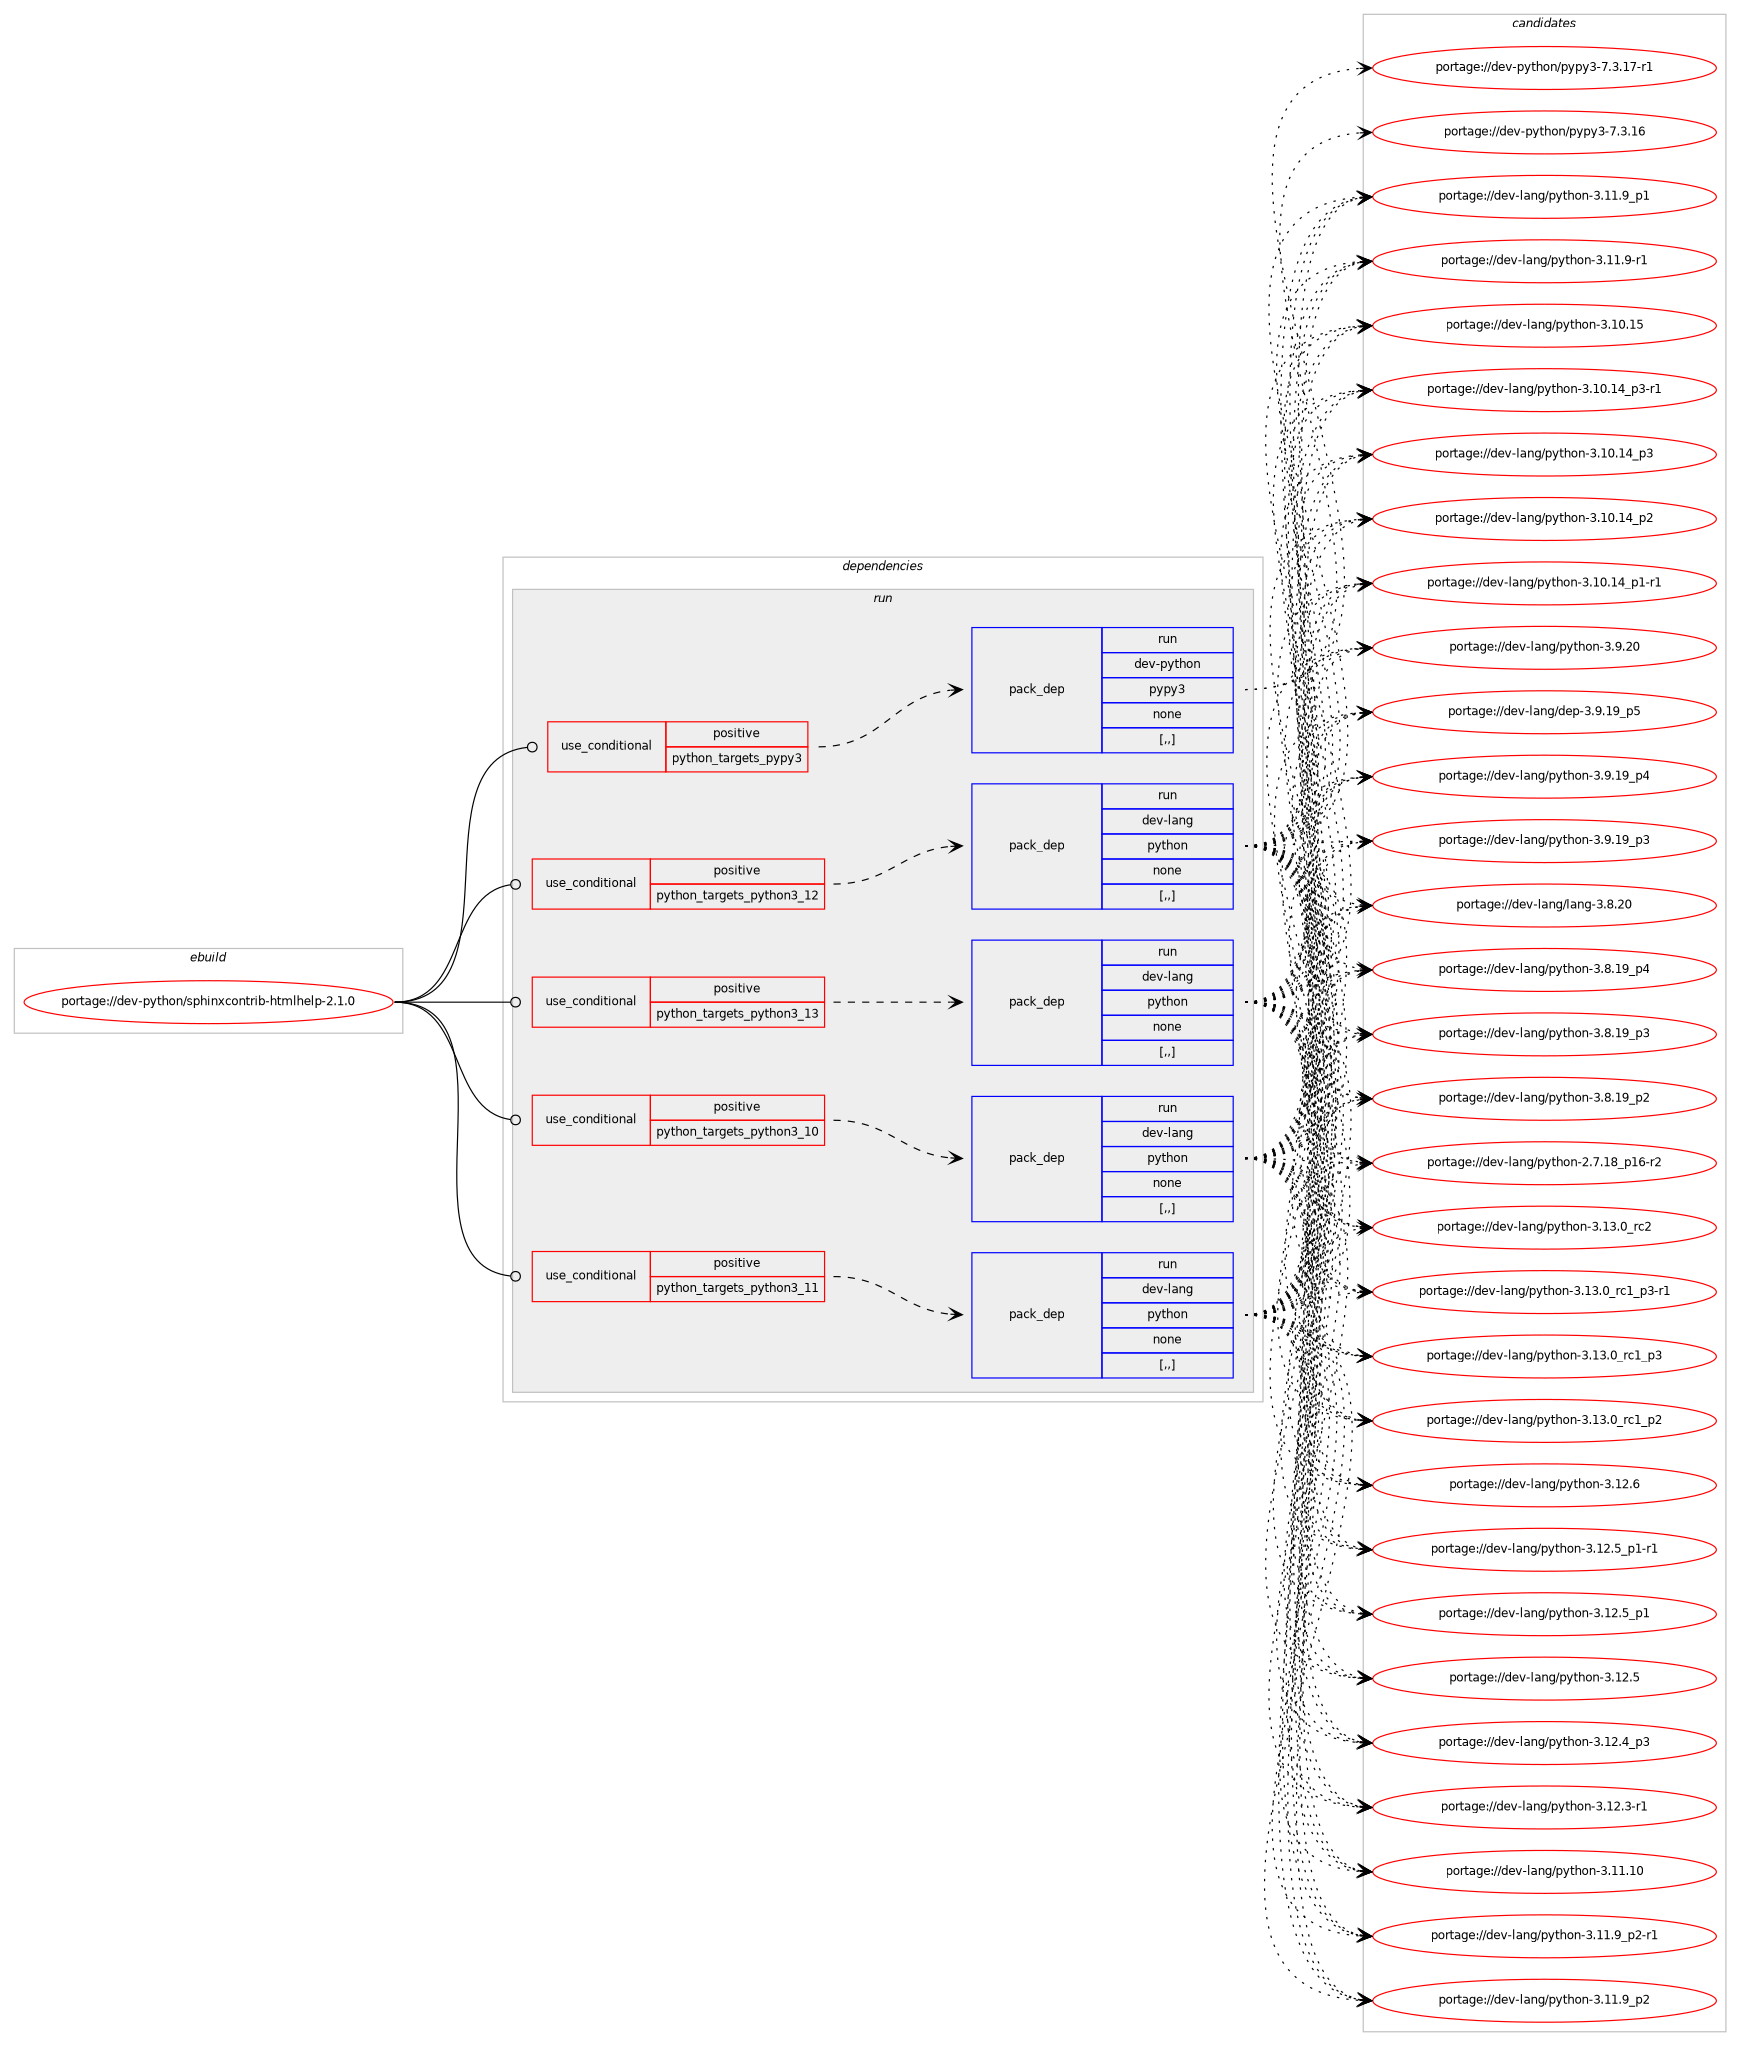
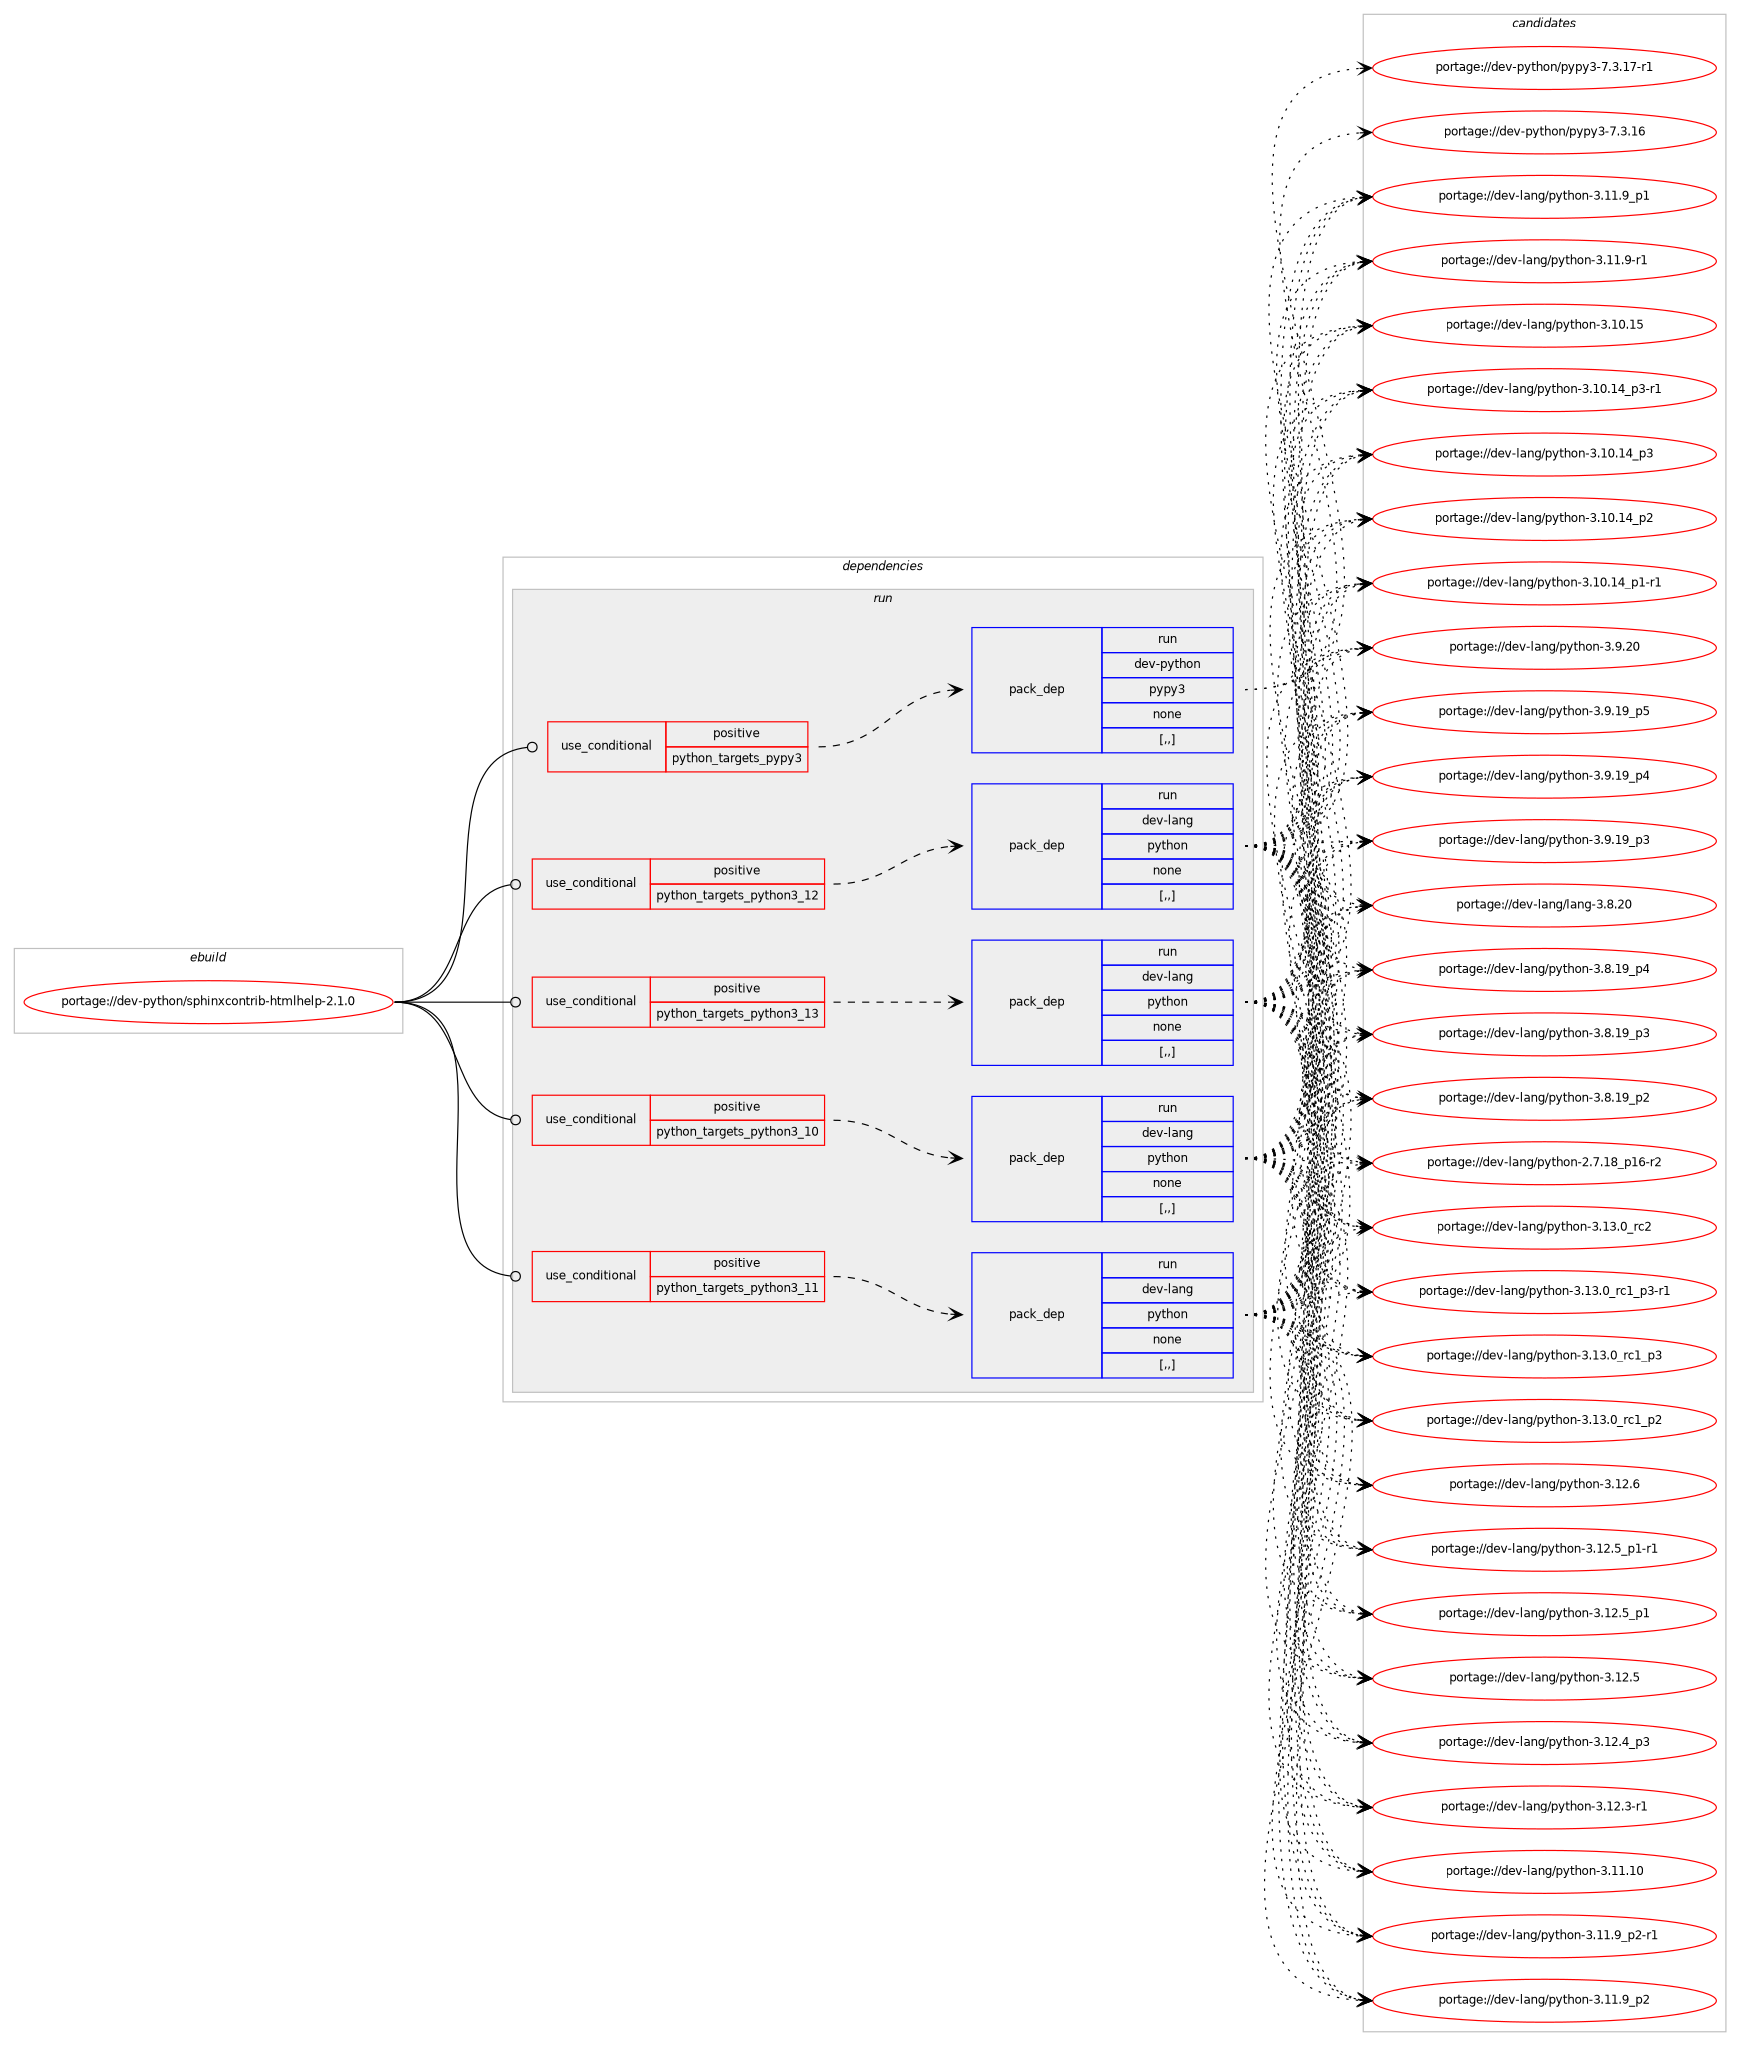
node "portage://dev-lang/dep-3.9.19_p5": label "portage://dev-lang/dep-3.9.19_p5" -> "portage://dev-lang/python-3.9.19_p5"
